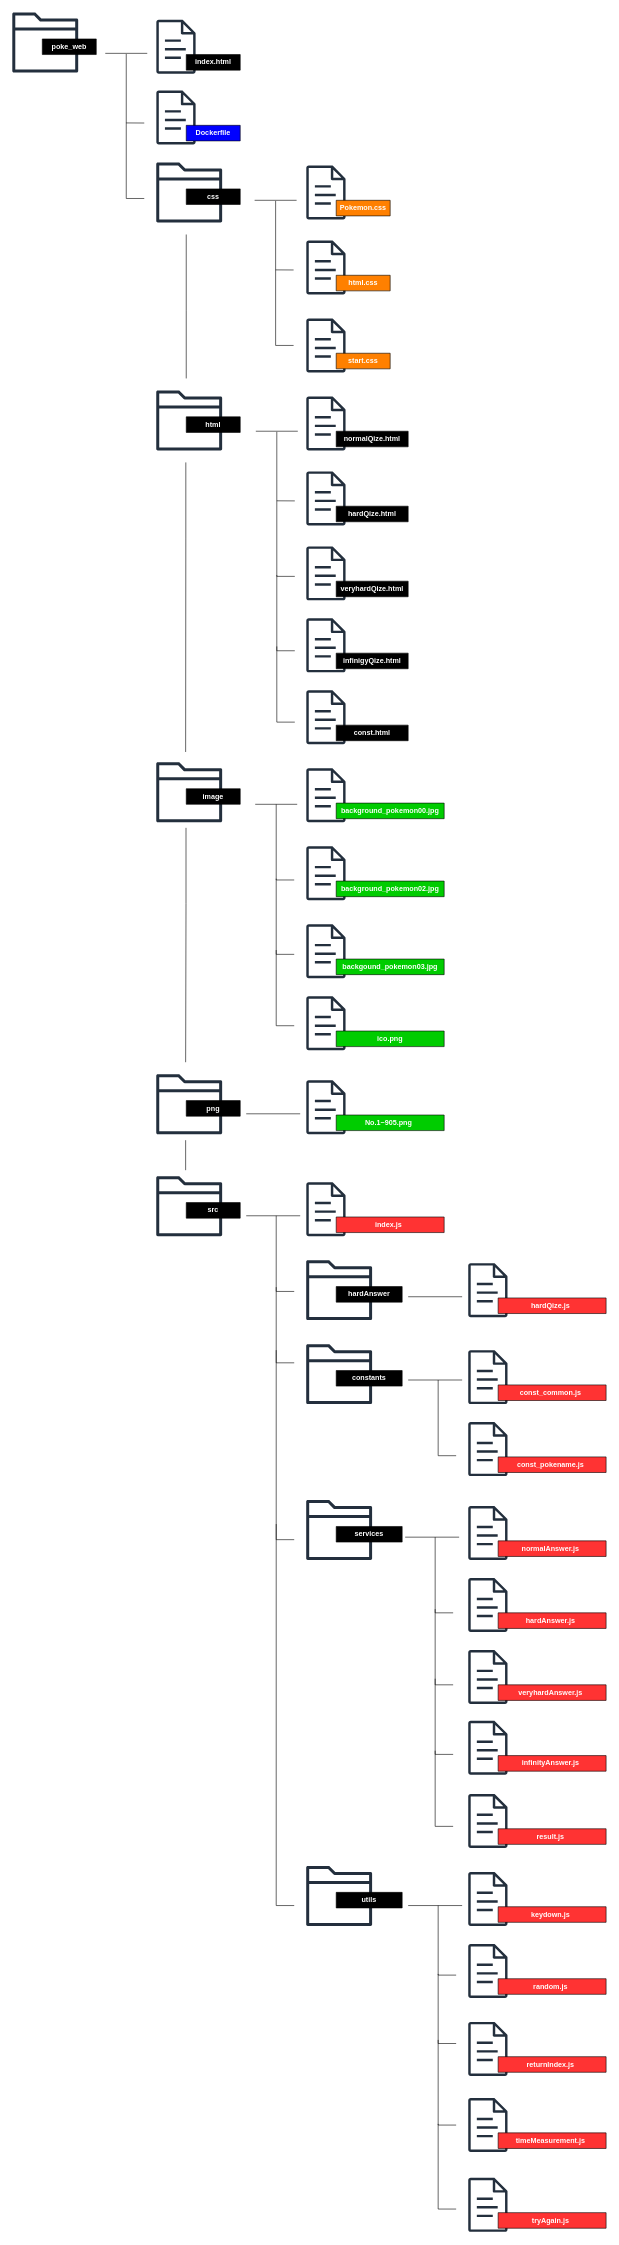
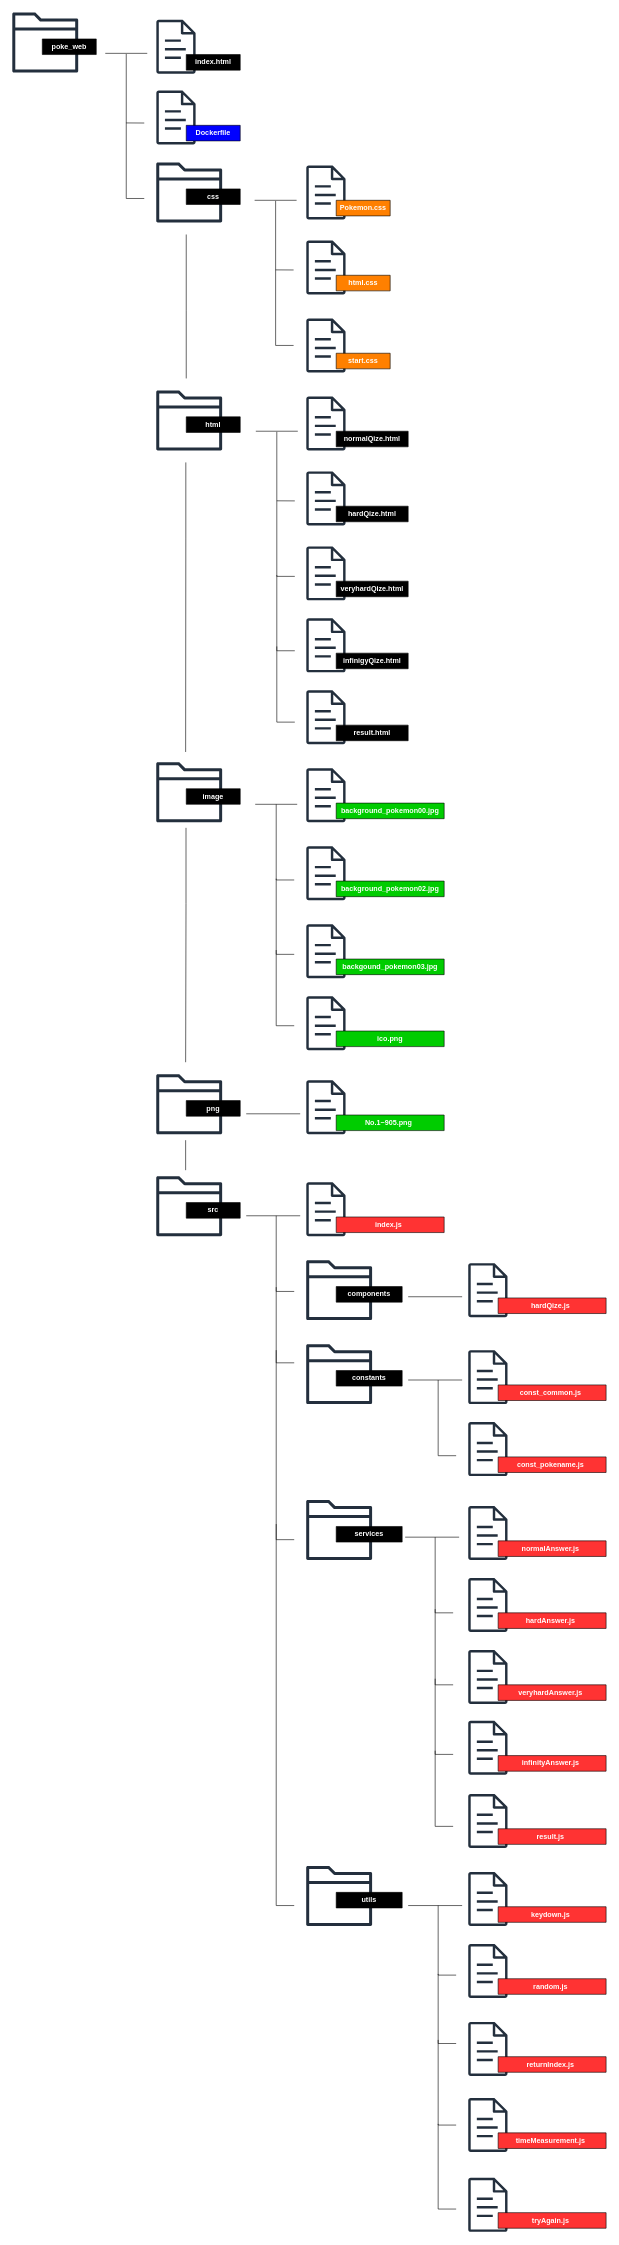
node "const.html": label "const.html" -> "result.html"
node "hardAnswer": label "hardAnswer" -> "components"
